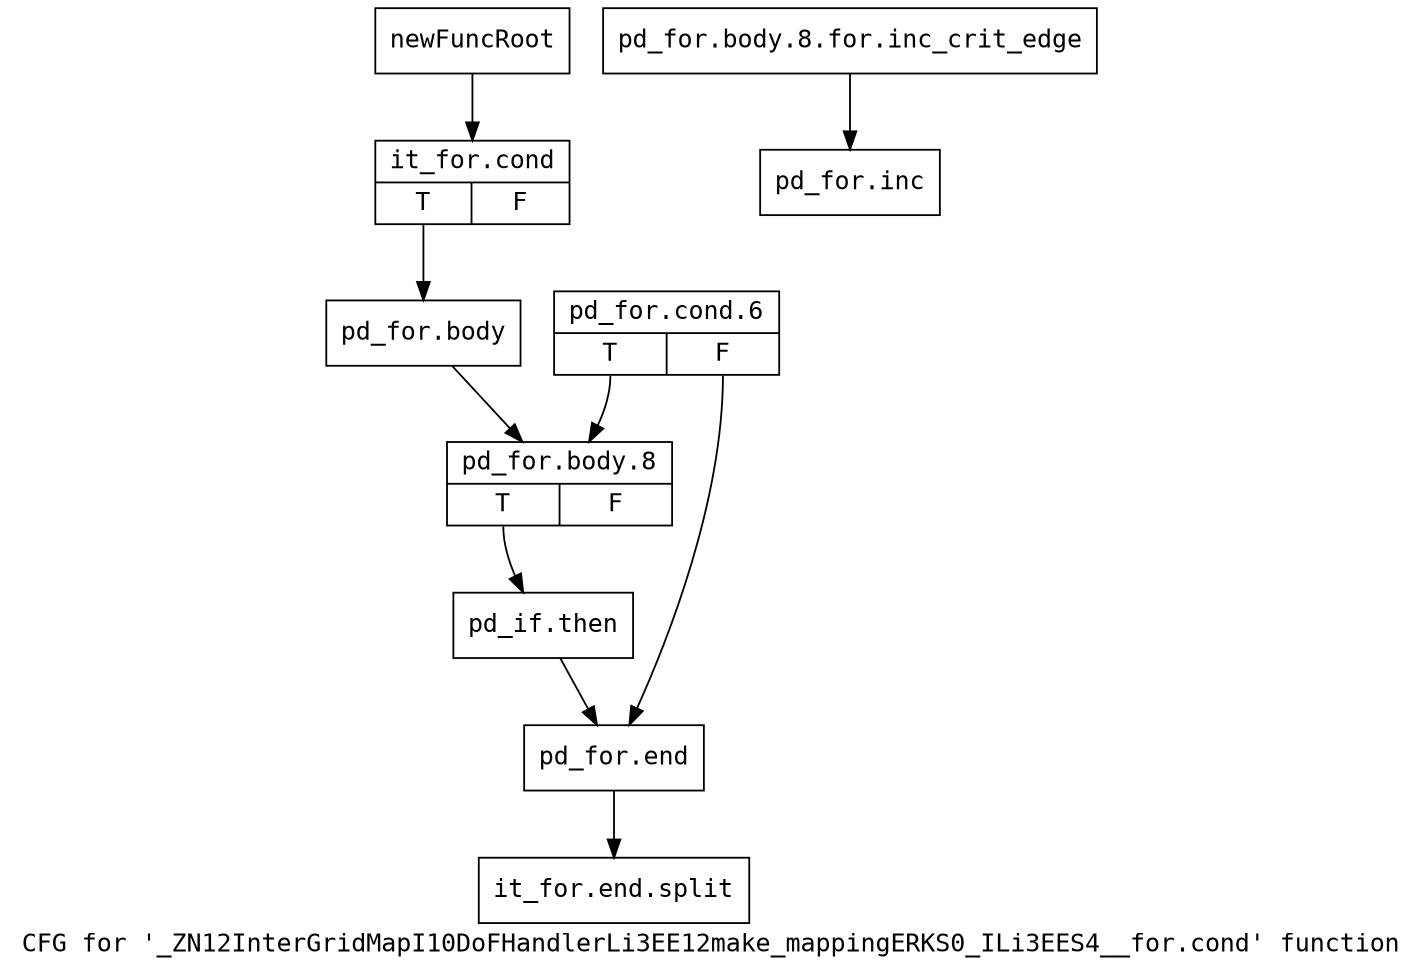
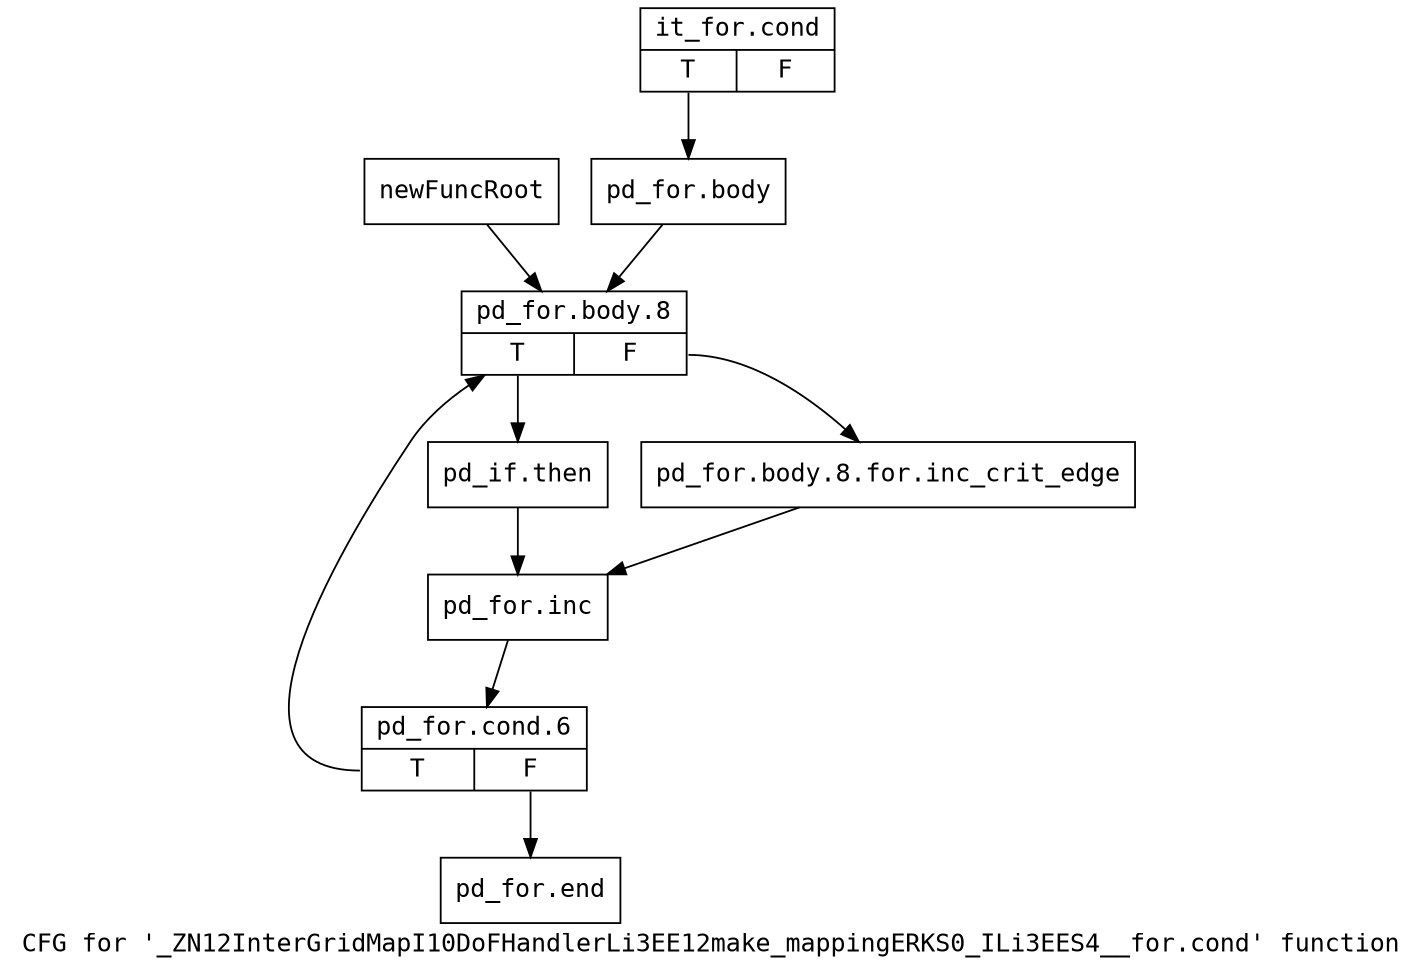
edge "newFuncRoot" -> "it_for.cond": now "newFuncRoot" -> "pd_for.body.8"
edge "pd_for.body.8" -> "pd_for.body.8.for.inc_crit_edge": added
edge "pd_for.inc" -> "pd_for.cond.6": added
edge "pd_if.then" -> "pd_for.end": now "pd_if.then" -> "pd_for.inc"
node "it_for.end.split": removed
